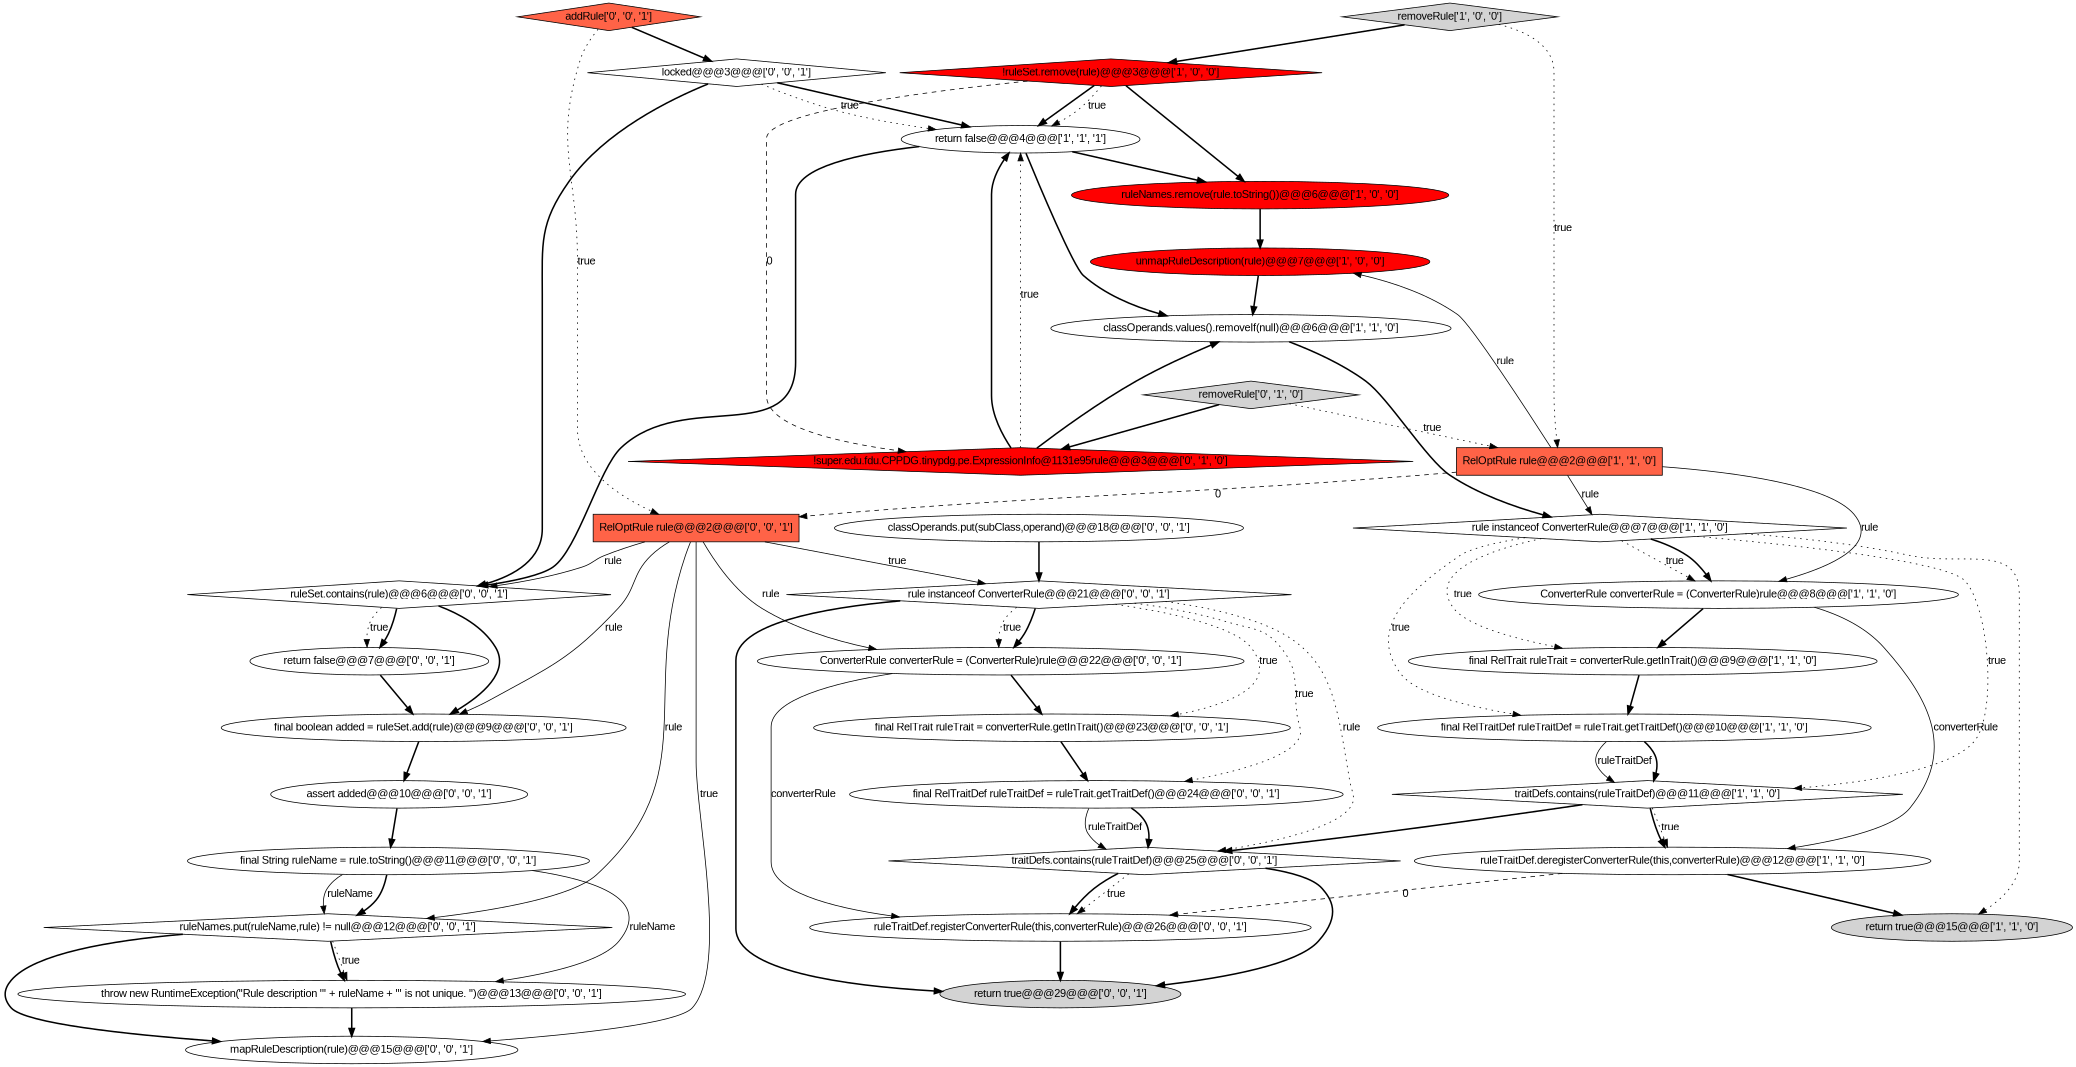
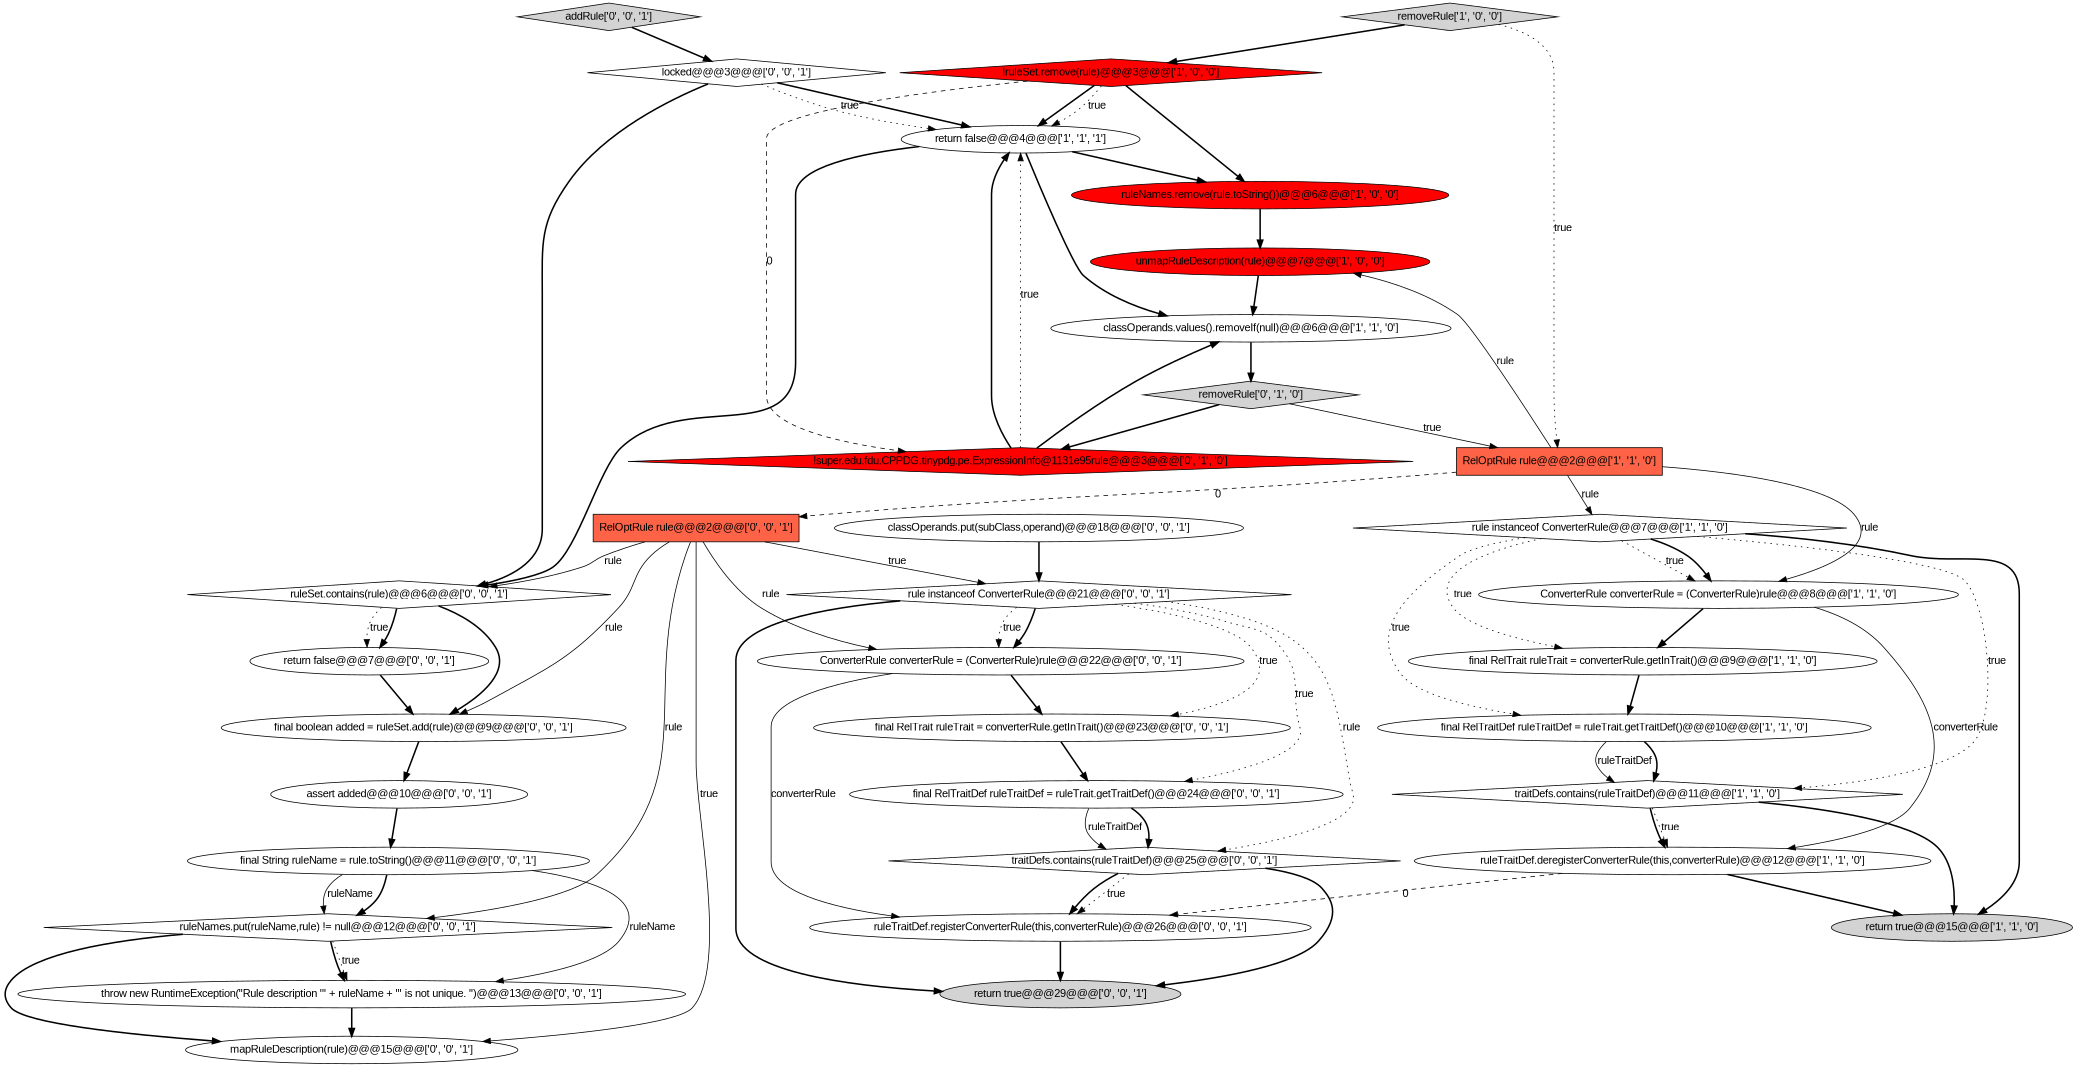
node "addRule['0', '0', '1']": fillcolor tomato -> lightgray
edge "addRule['0', '0', '1']" -> "RelOptRule rule@@@2@@@['0', '0', '1']": removed, label "true"
edge "removeRule['0', '1', '0']" -> "RelOptRule rule@@@2@@@['1', '1', '0']": style dotted -> solid
edge "classOperands.values().removeIf(null)@@@6@@@['1', '1', '0']" -> "rule instanceof ConverterRule@@@7@@@['1', '1', '0']": now "classOperands.values().removeIf(null)@@@6@@@['1', '1', '0']" -> "removeRule['0', '1', '0']"
edge "rule instanceof ConverterRule@@@7@@@['1', '1', '0']" -> "return true@@@15@@@['1', '1', '0']": style dotted -> bold
edge "traitDefs.contains(ruleTraitDef)@@@11@@@['1', '1', '0']" -> "traitDefs.contains(ruleTraitDef)@@@25@@@['0', '0', '1']": now "traitDefs.contains(ruleTraitDef)@@@11@@@['1', '1', '0']" -> "return true@@@15@@@['1', '1', '0']"
